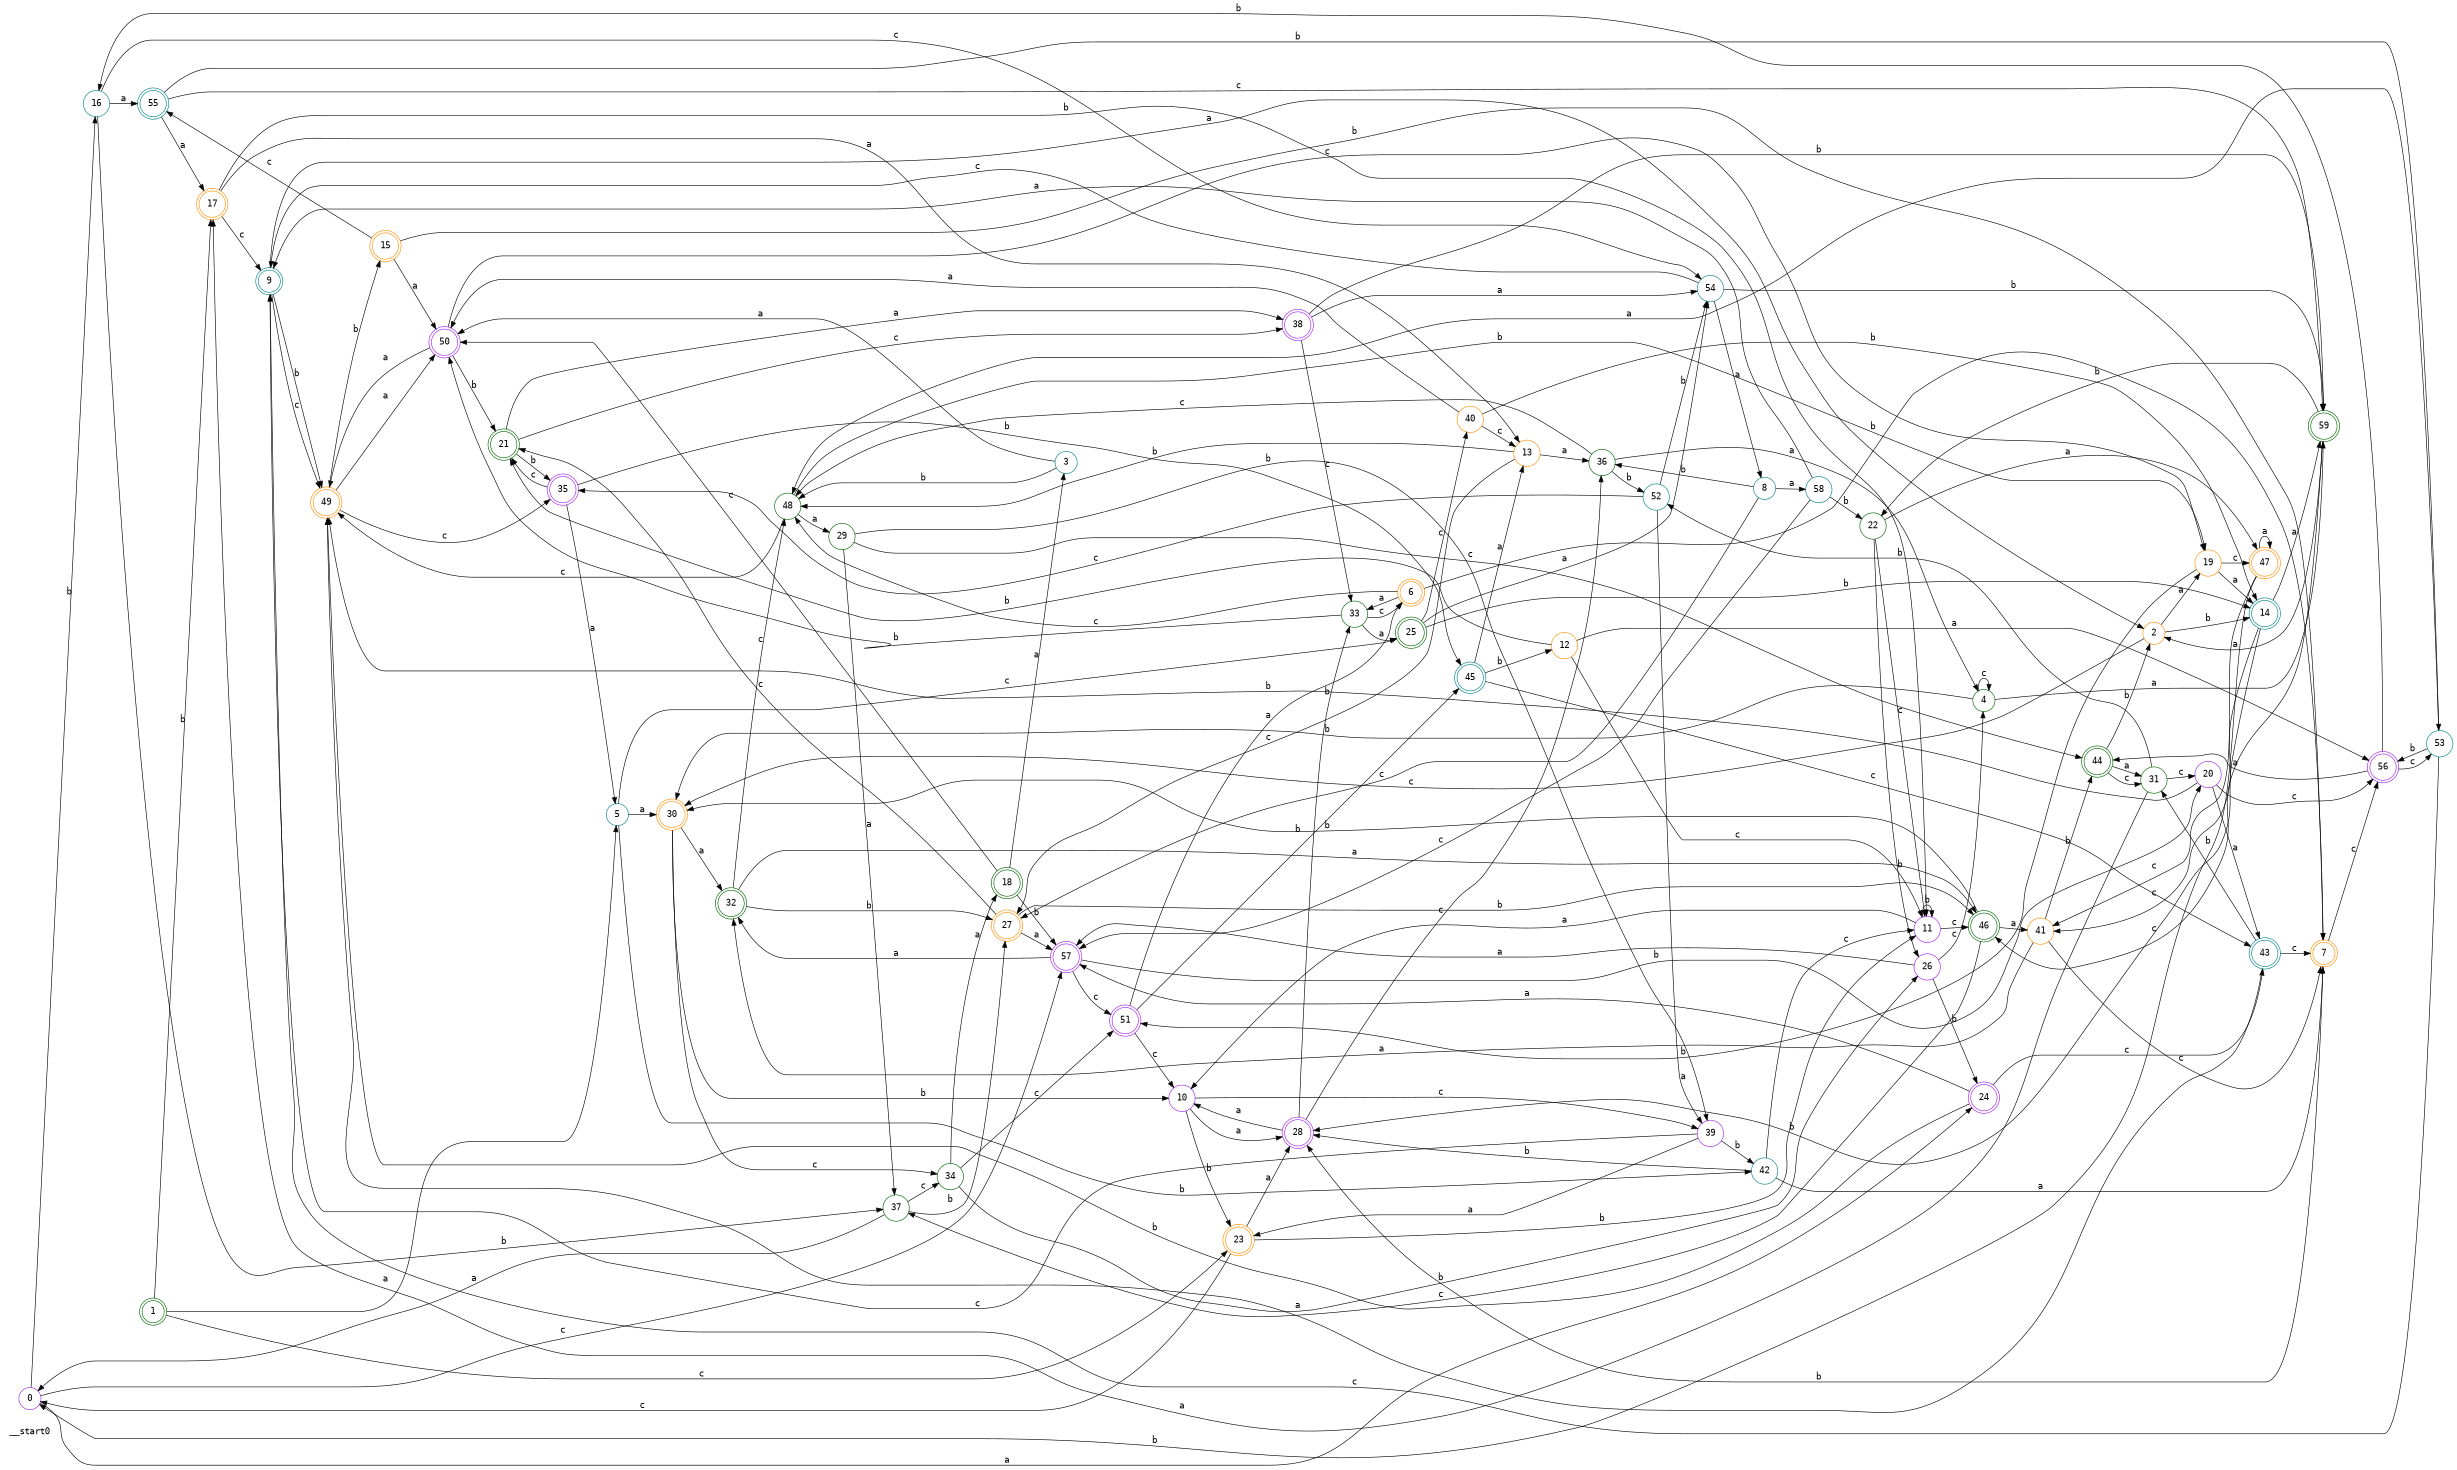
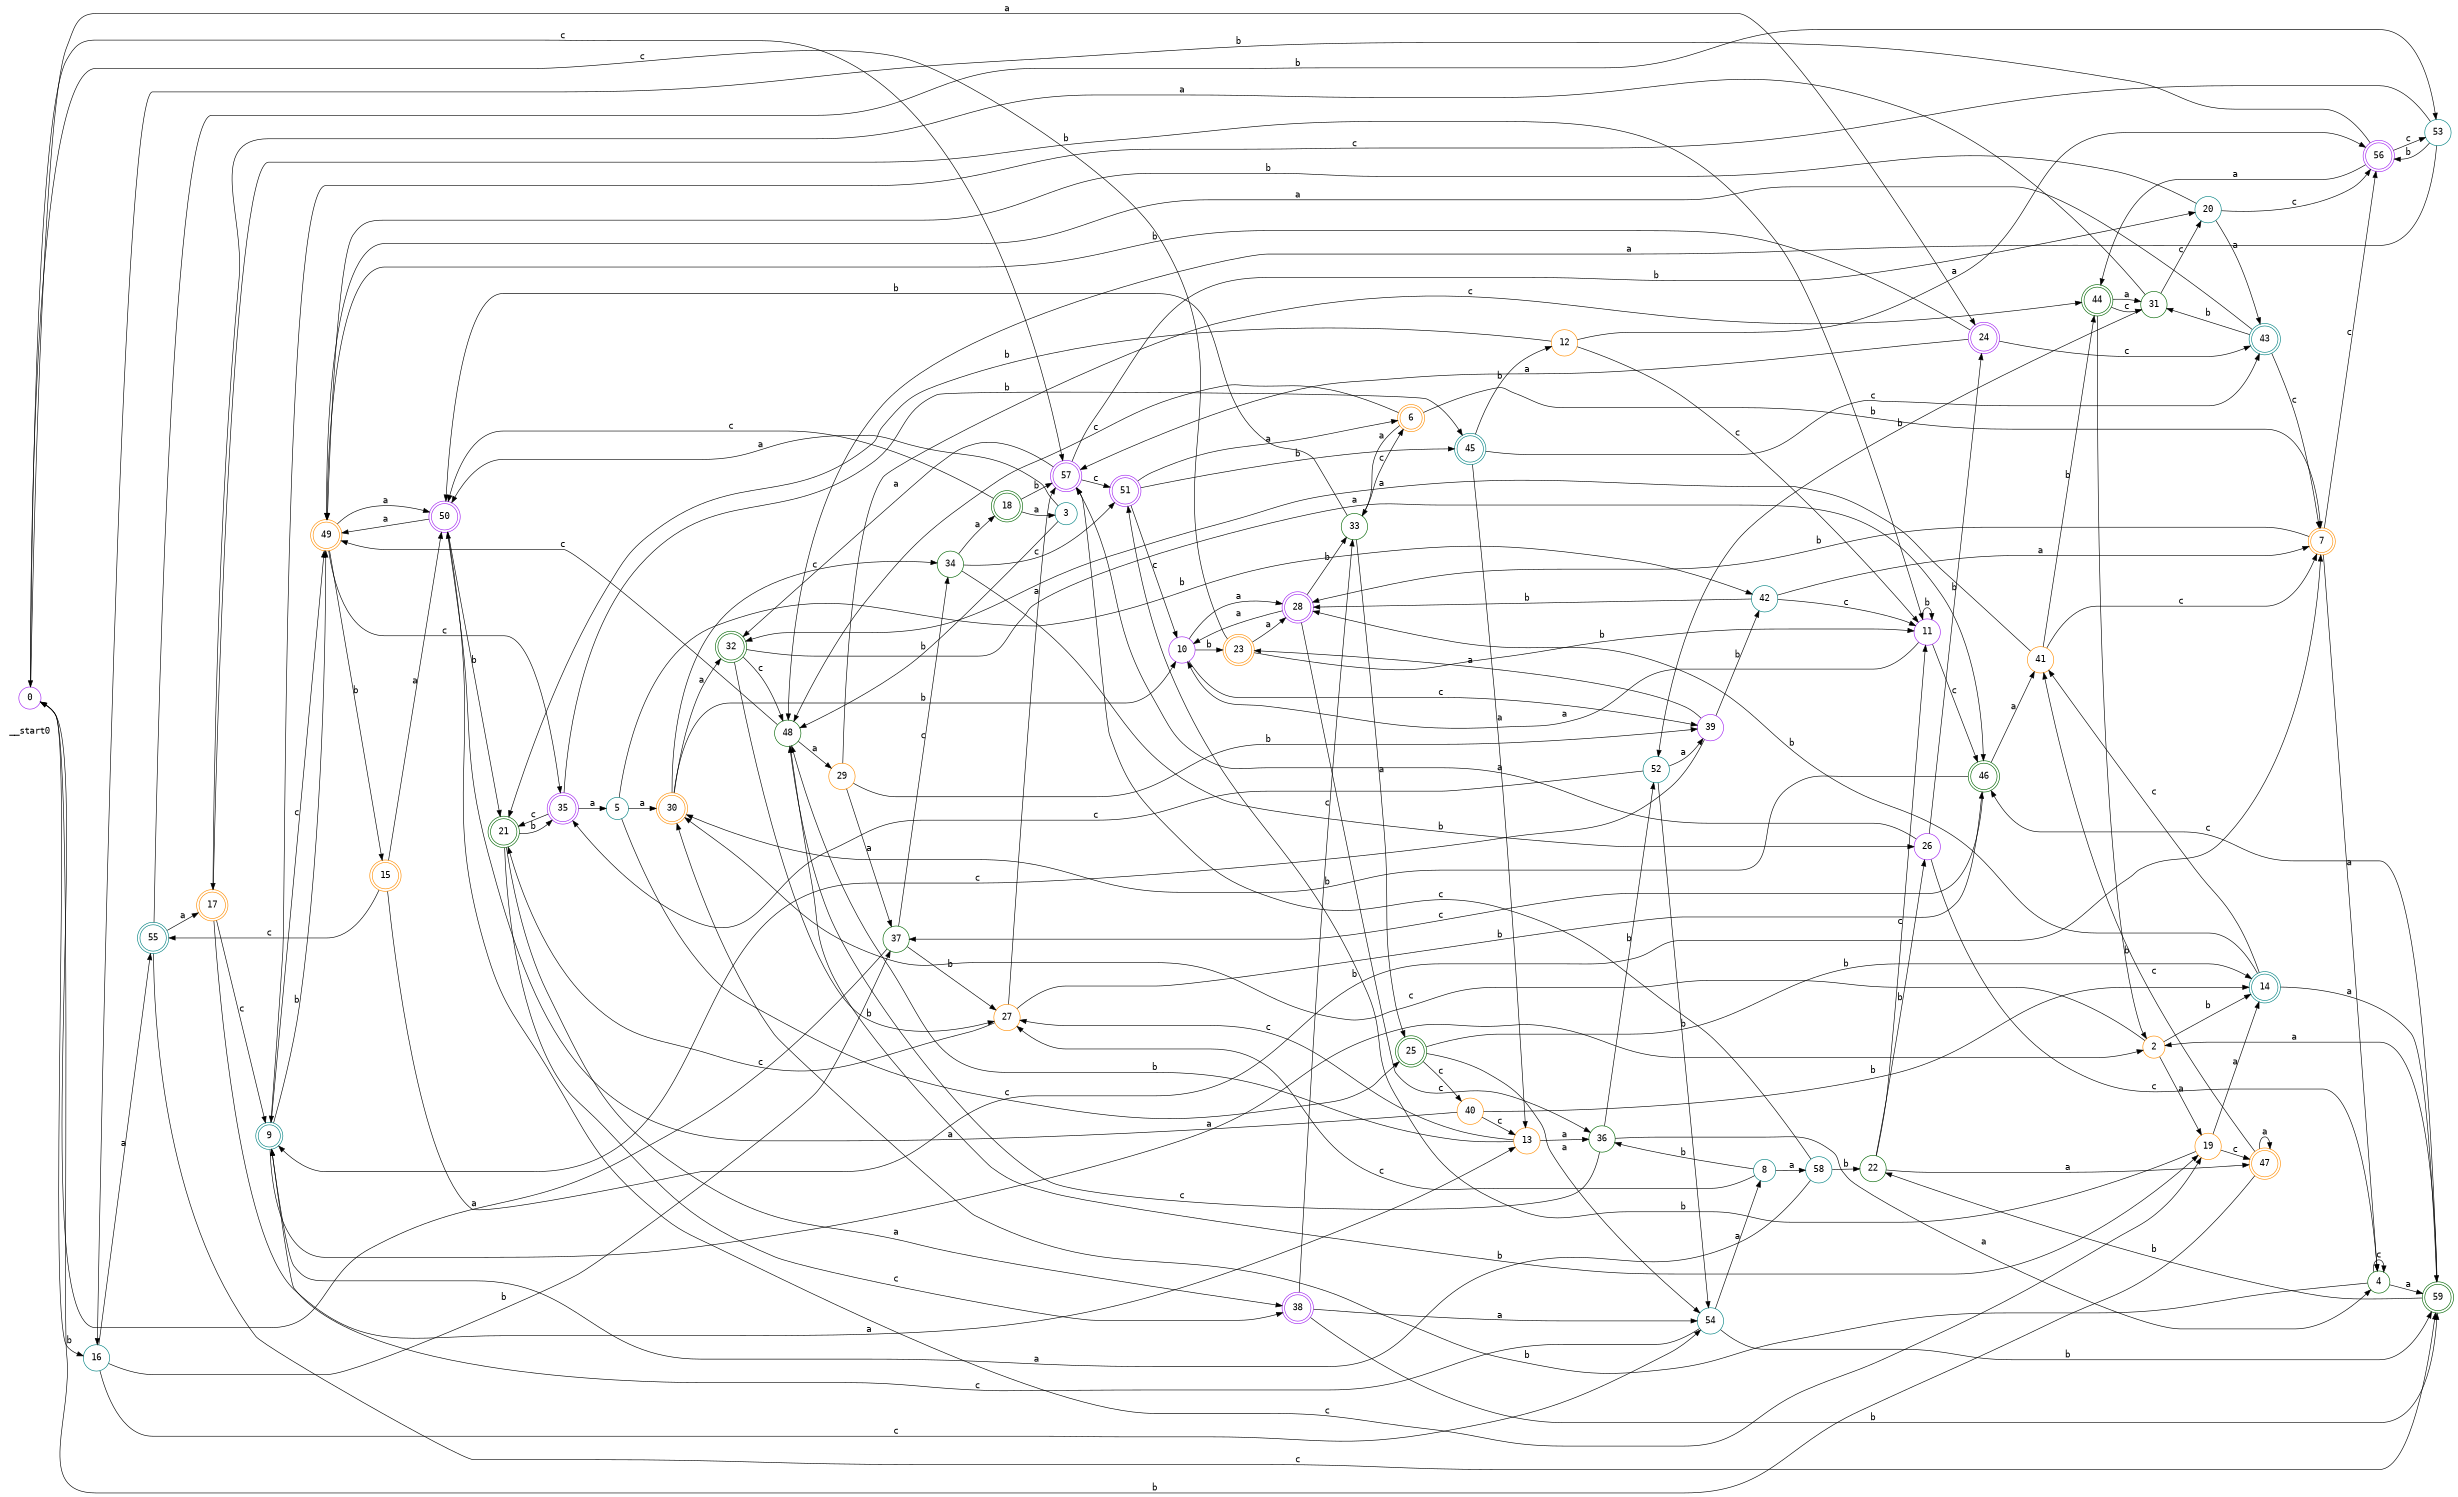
node "29": color darkgreen -> darkorange
node "20": color purple -> teal
edge "7" -> "4": added, label "a"
node "27": shape doublecircle -> circle
node "1": removed
